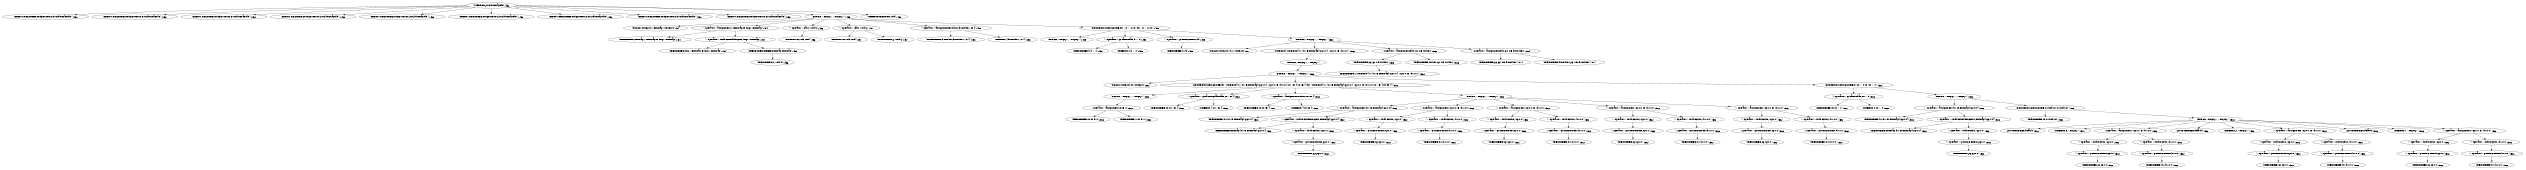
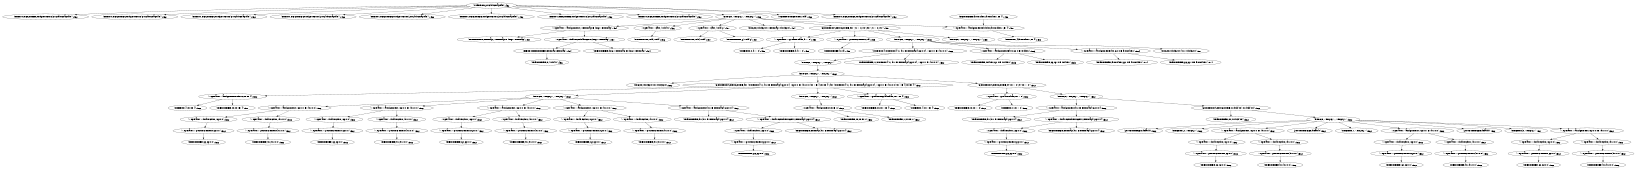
edge "(<operator>.assignmentDivision,fromskew /= 4)" -> "(IDENTIFIER,fromskew,fromskew /= 4)": reversed
edge "(IDENTIFIER,cp,cp += toskew)" -> "(IDENTIFIER,w,UNROLL4(w, bw = PALmap[*pp++], *cp++ = *bw++))": now "(UNROLL4,UNROLL4(w, bw = PALmap[*pp++], *cp++ = *bw++))" -> "(IDENTIFIER,w,UNROLL4(w, bw = PALmap[*pp++], *cp++ = *bw++))"
